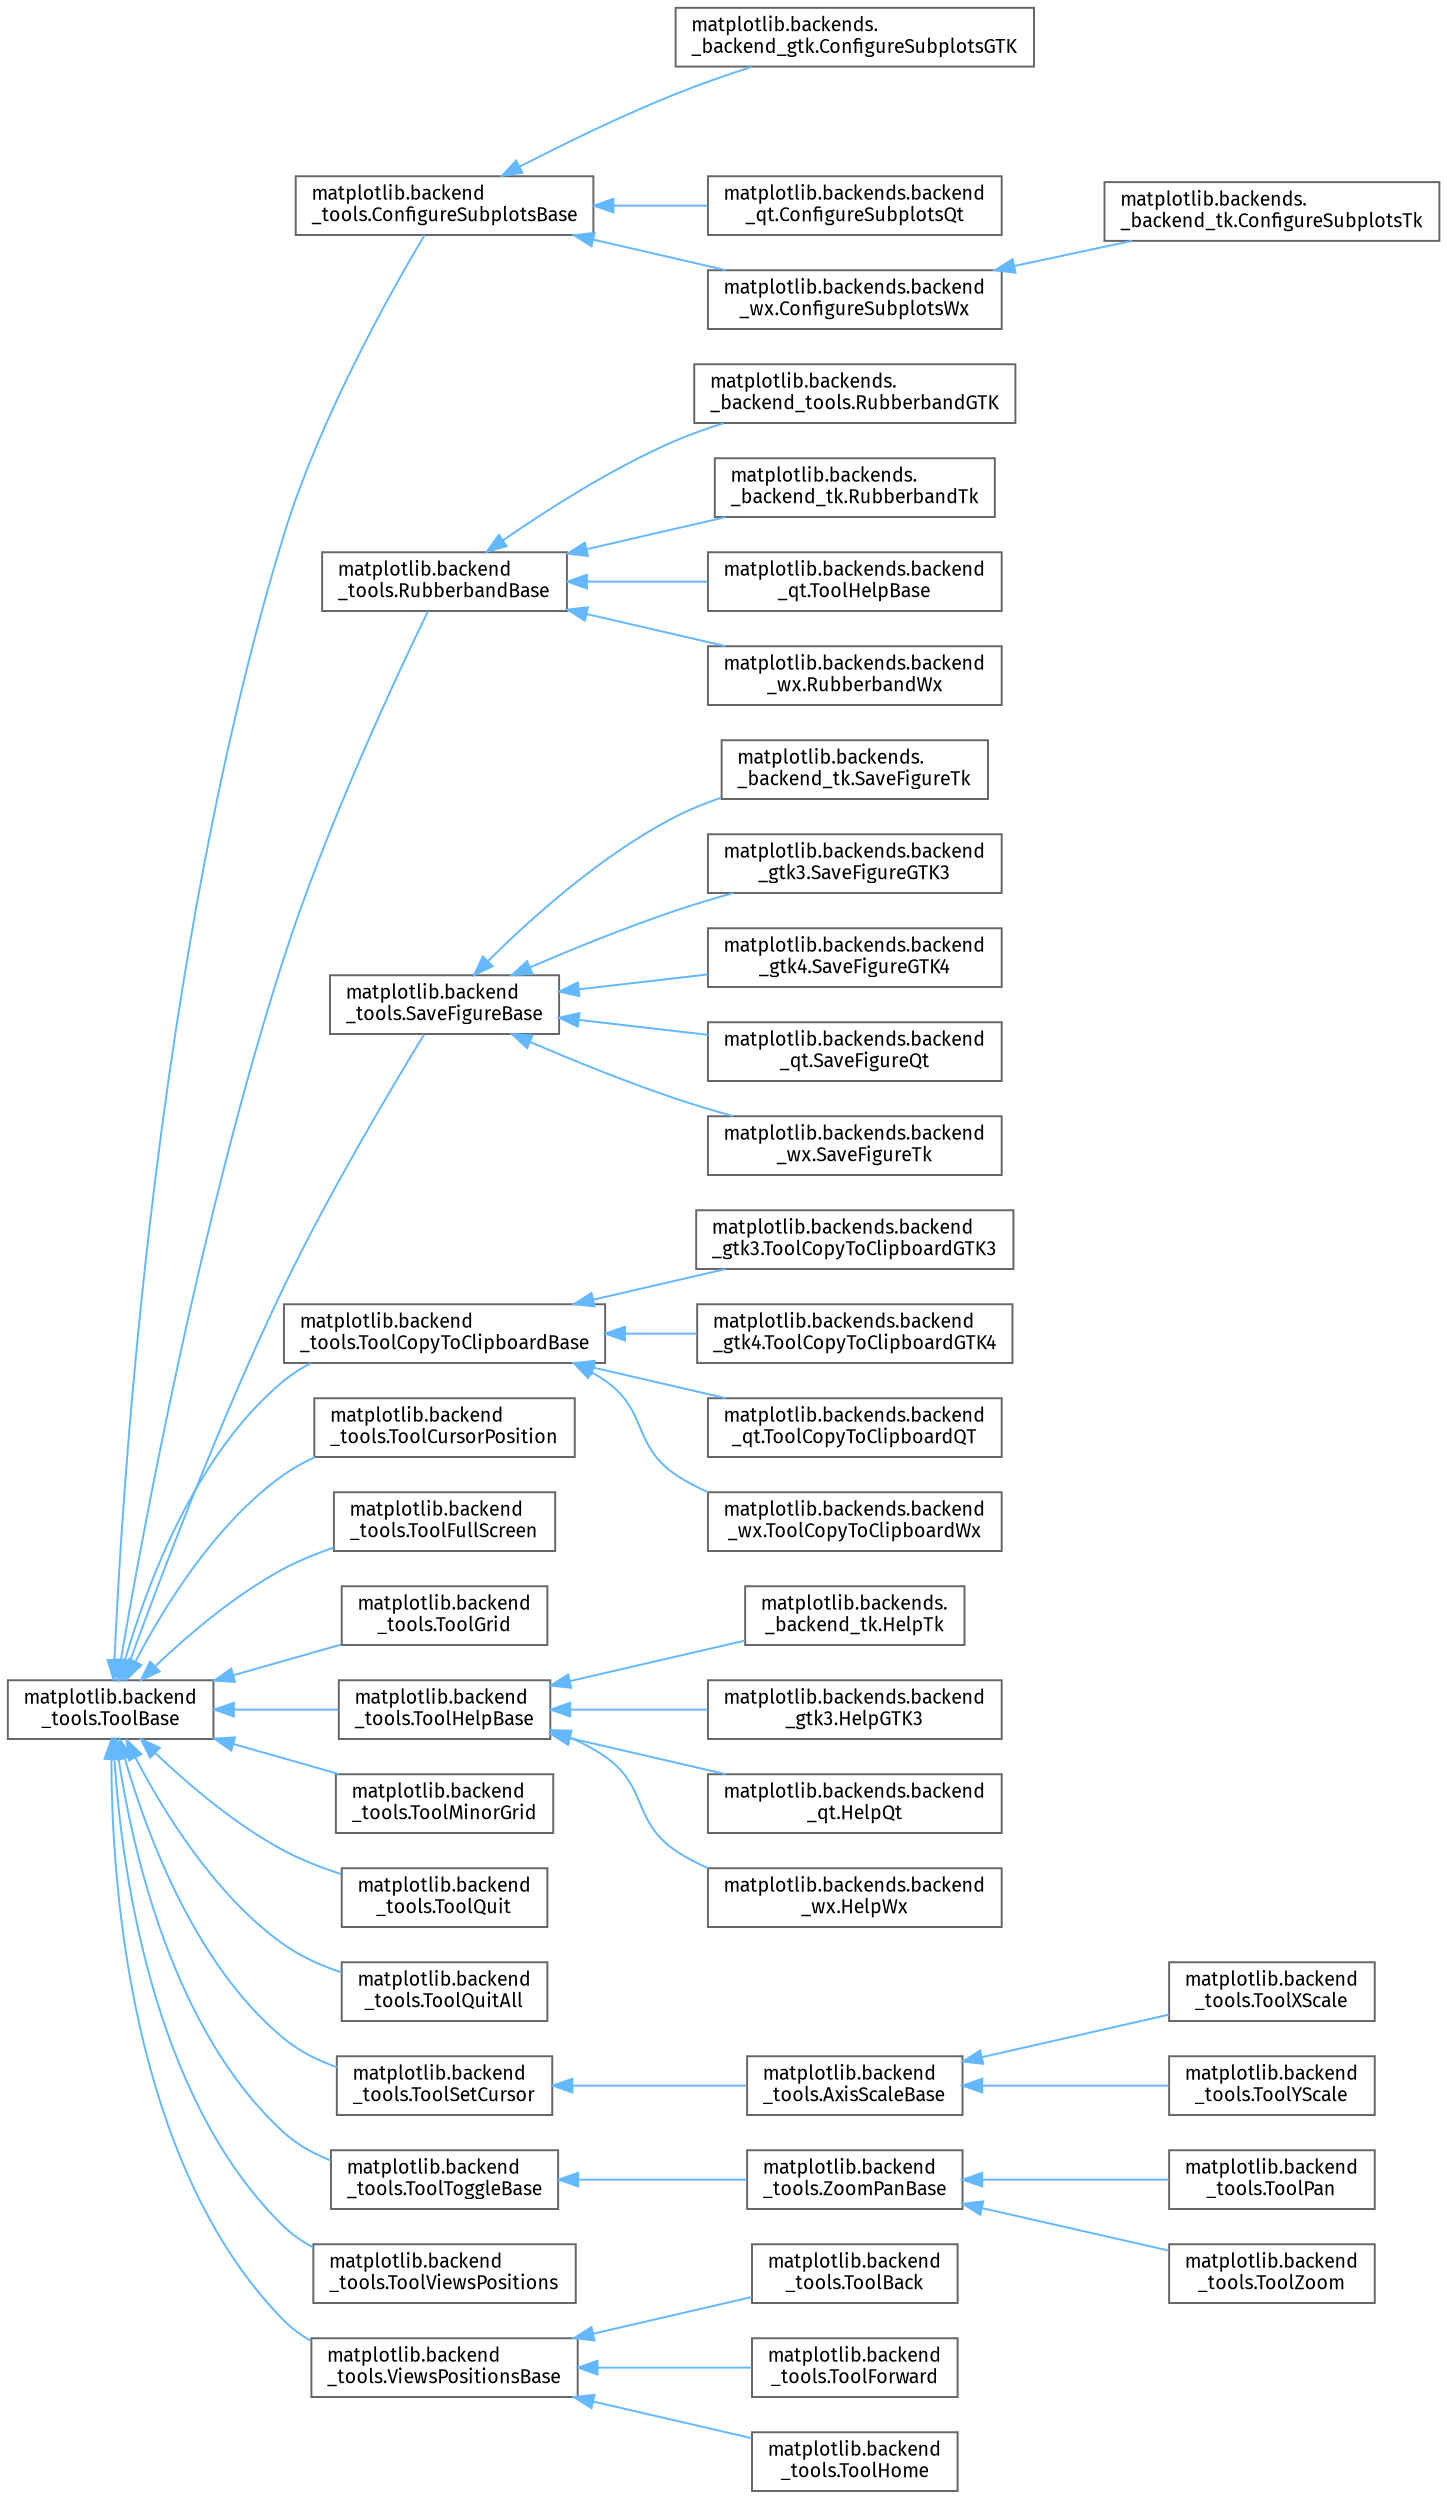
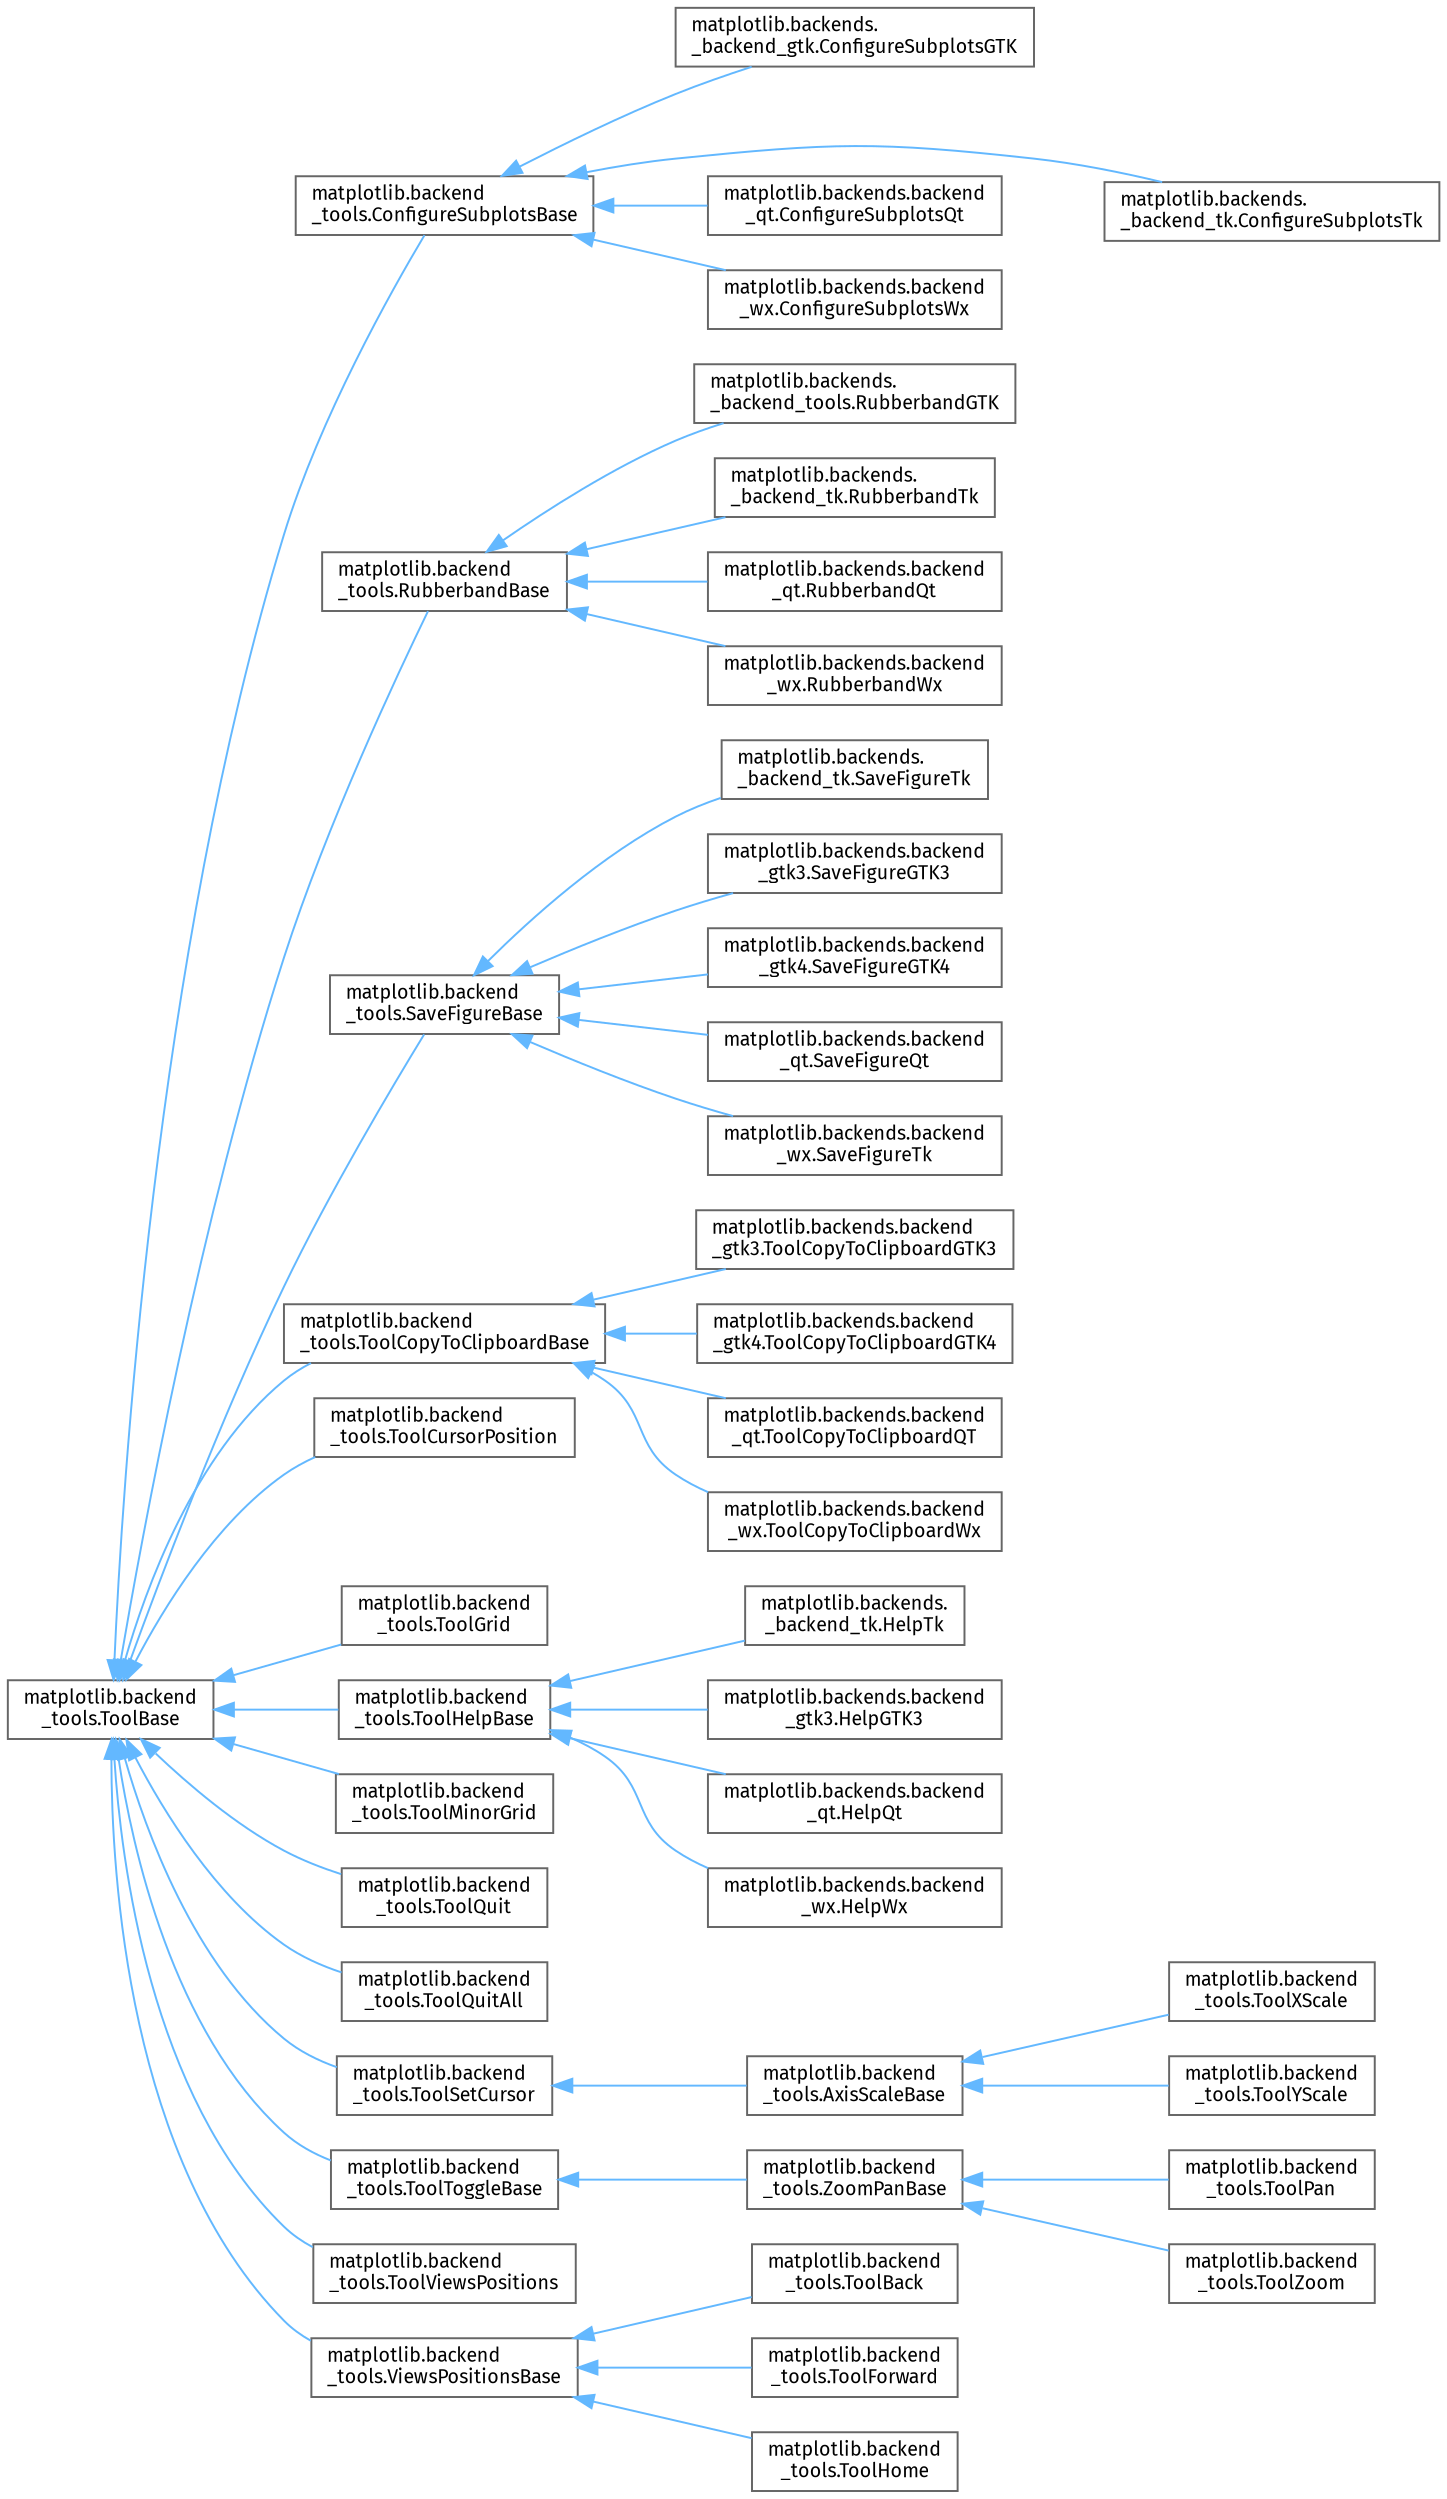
edge "matplotlib.backends. _backend_tk.ConfigureSubplotsTk" -> "matplotlib.backends.backend _wx.ConfigureSubplotsWx": now "matplotlib.backends. _backend_tk.ConfigureSubplotsTk" -> "matplotlib.backend _tools.ConfigureSubplotsBase"
node "matplotlib.backends.backend _qt.ToolHelpBase": label "matplotlib.backends.backend _qt.ToolHelpBase" -> "matplotlib.backends.backend _qt.RubberbandQt"
node "matplotlib.backend _tools.ToolFullScreen": removed
